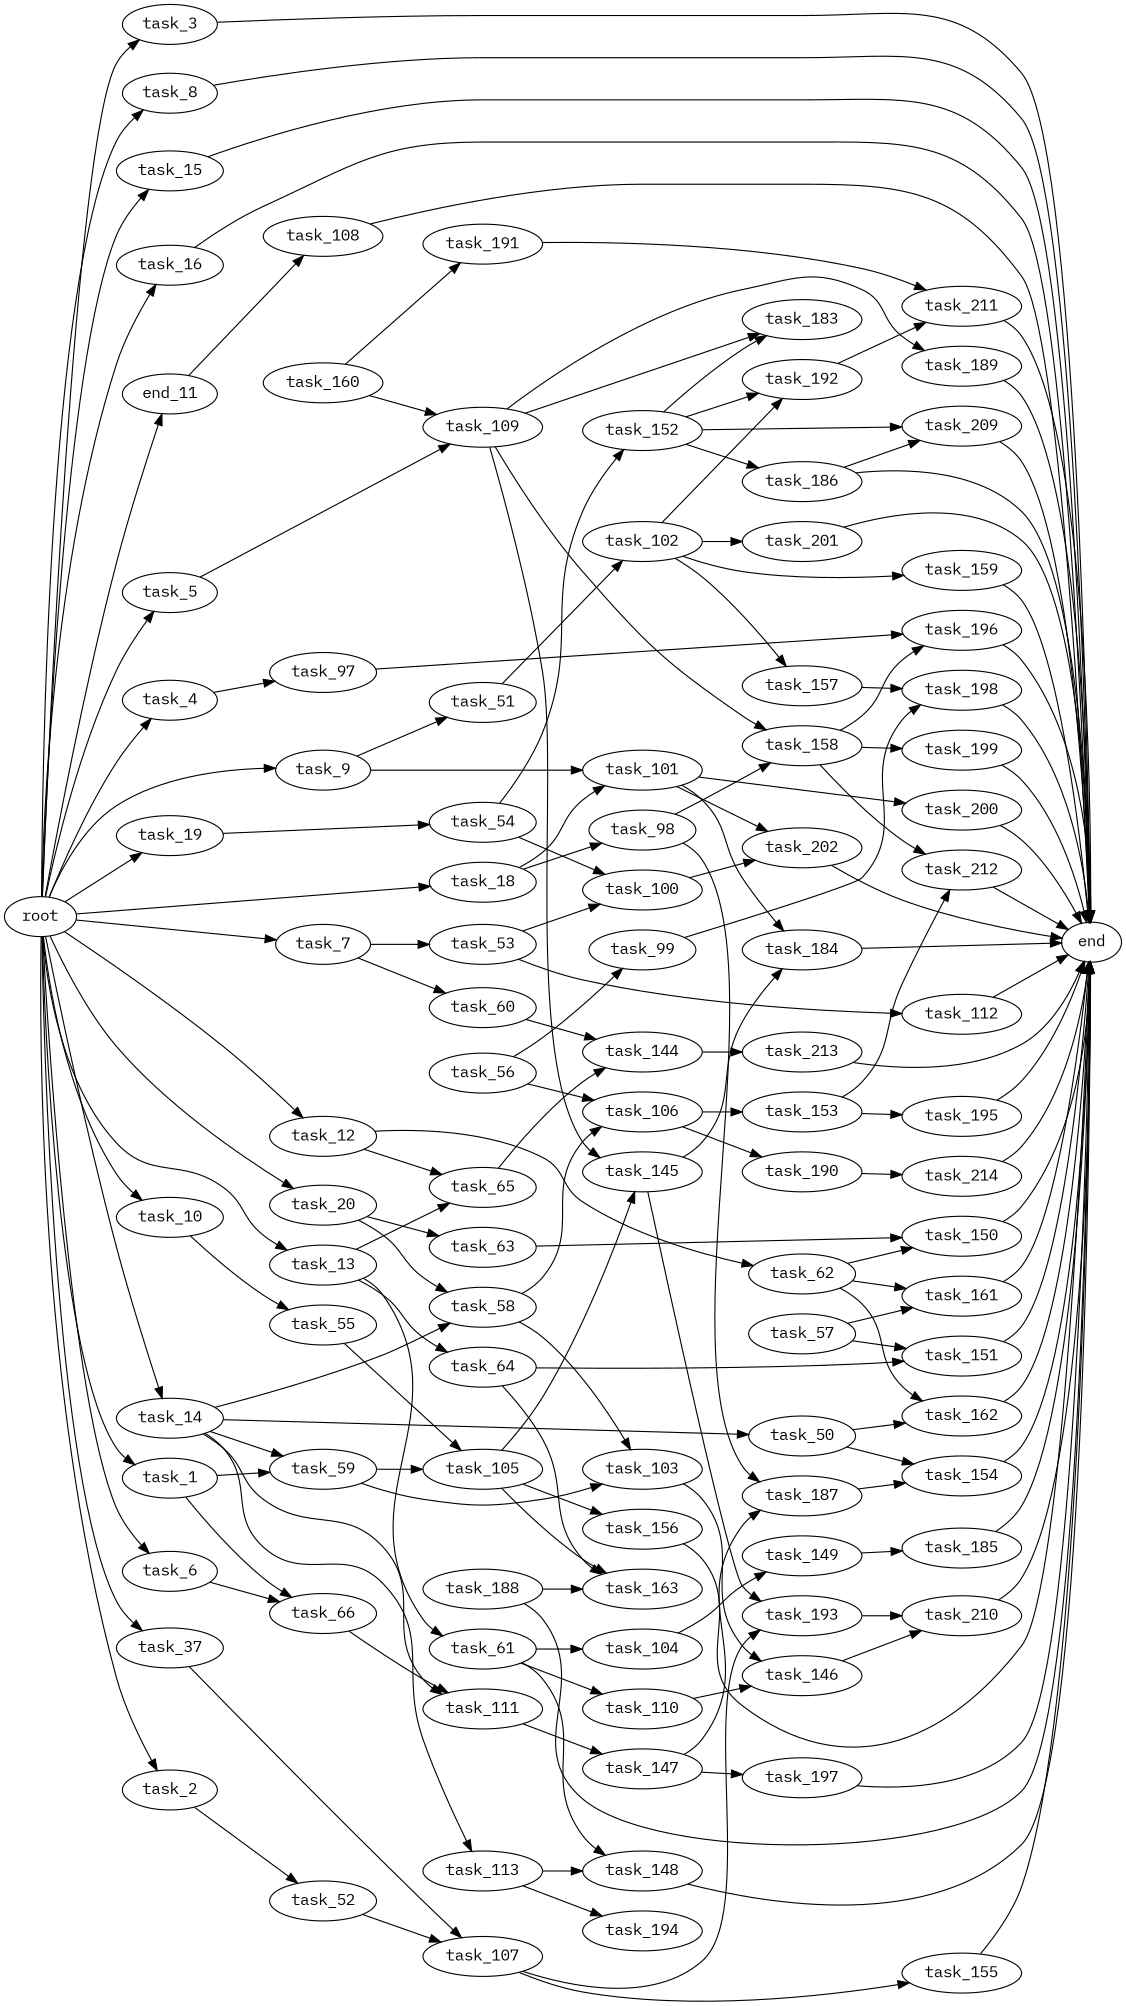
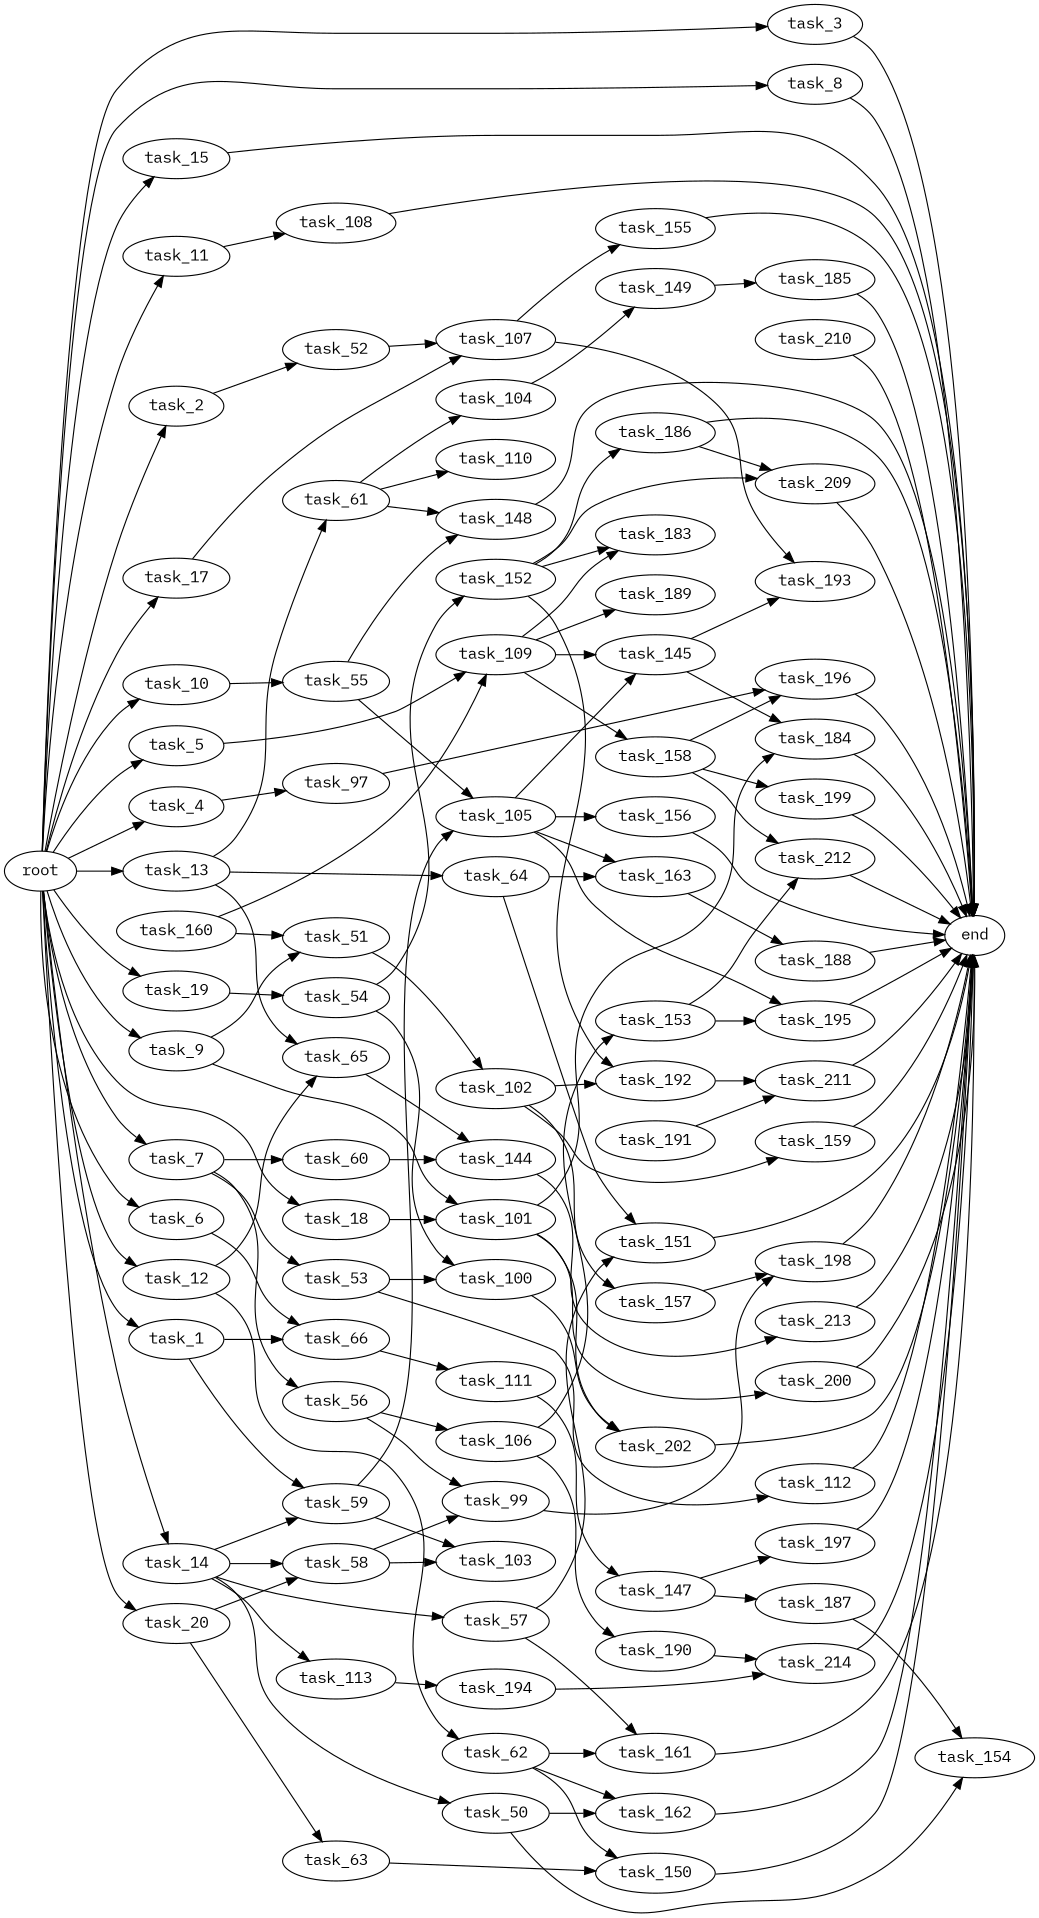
node "task_16": removed
edge "task_160" -> "task_191": now "task_160" -> "task_51"
node "end_11": label "end_11" -> "task_11"
node "task_201": removed
edge "task_189" -> "end": removed
node "task_98": removed
edge "task_105" -> "task_195": added
edge "task_58" -> "task_106": now "task_58" -> "task_99"
edge "task_7" -> "task_56": added
edge "task_154" -> "end": removed
edge "task_14" -> "task_111": now "task_14" -> "task_57"
edge "task_188" -> "task_163": reversed
edge "task_193" -> "task_210": removed
node "task_37": label "task_37" -> "task_17"
node "task_146": removed
edge "task_194" -> "task_214": added
edge "task_113" -> "task_148": now "task_55" -> "task_148"
